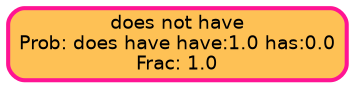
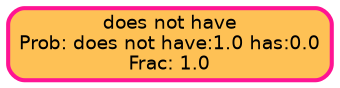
node "does not have Prob: does have have:1.0 has:0.0 Frac: 1.0": label "does not have Prob: does have have:1.0 has:0.0 Frac: 1.0" -> "does not have Prob: does not have:1.0 has:0.0 Frac: 1.0"
